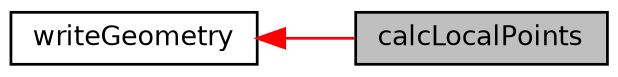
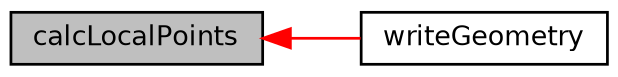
edge "calcLocalPoints" -> "writeGeometry": reversed
